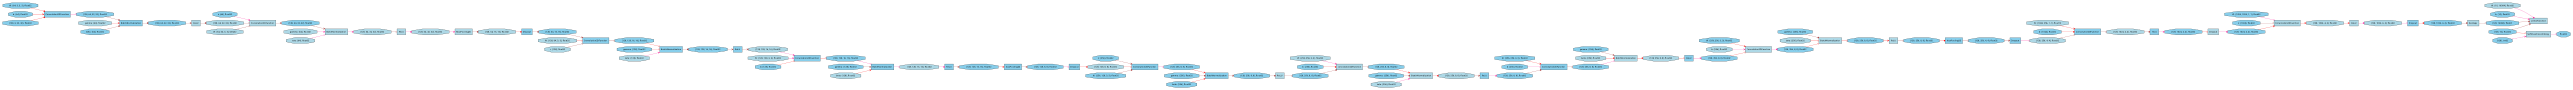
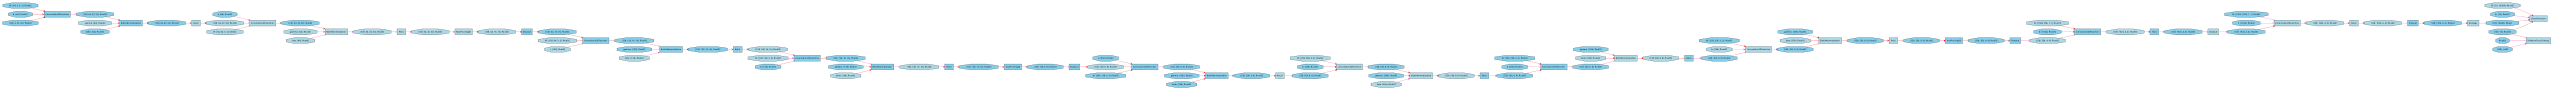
edge "SoftmaxCrossEntropy" -> "float32": reversed
